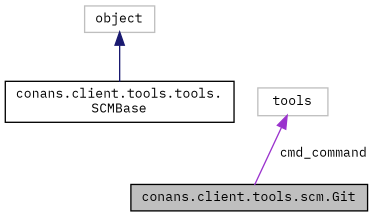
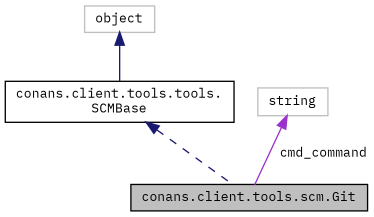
node "tools": label "tools" -> "string"
edge "conans.client.tools.scm.Git" -> "conans.client.tools.tools. SCMBase": added
